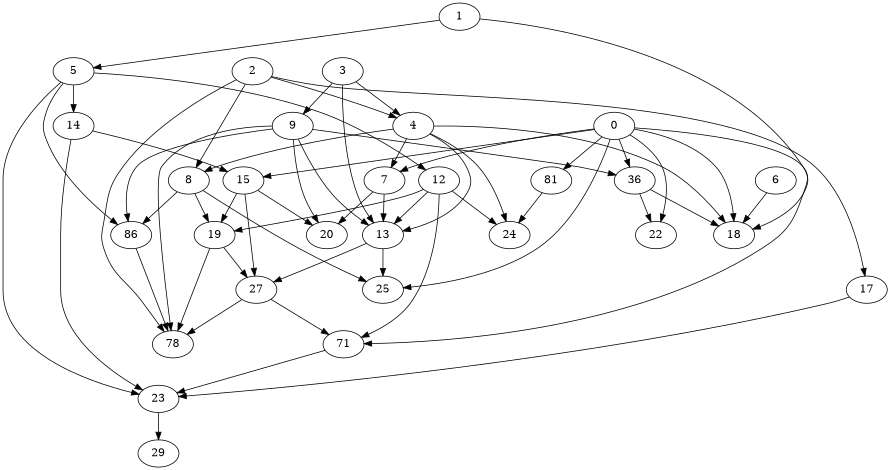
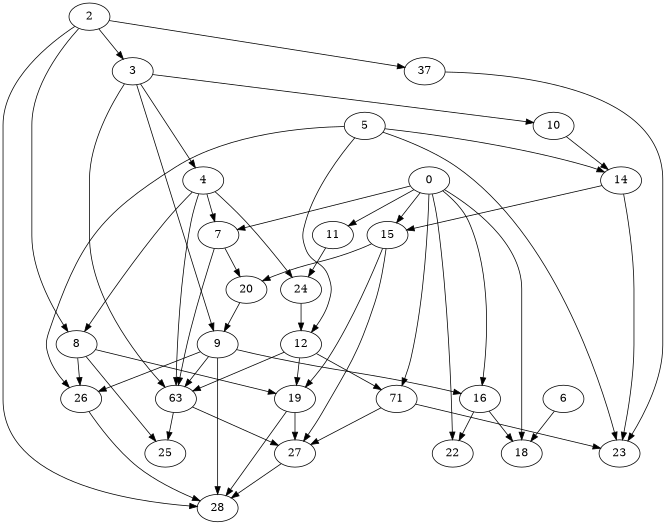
node "1": removed
edge "2" -> "4": now "2" -> "3"
node "10": added
edge "4" -> "18": removed
edge "9" -> "20": reversed
node "81": label "81" -> "11"
node "36": label "36" -> "16"
edge "12" -> "24": reversed
node "86": label "86" -> "26"
node "13": label "13" -> "63"
edge "0" -> "25": removed
node "17": label "17" -> "37"
edge "27" -> "71": reversed
node "78": label "78" -> "28"
node "29": removed
